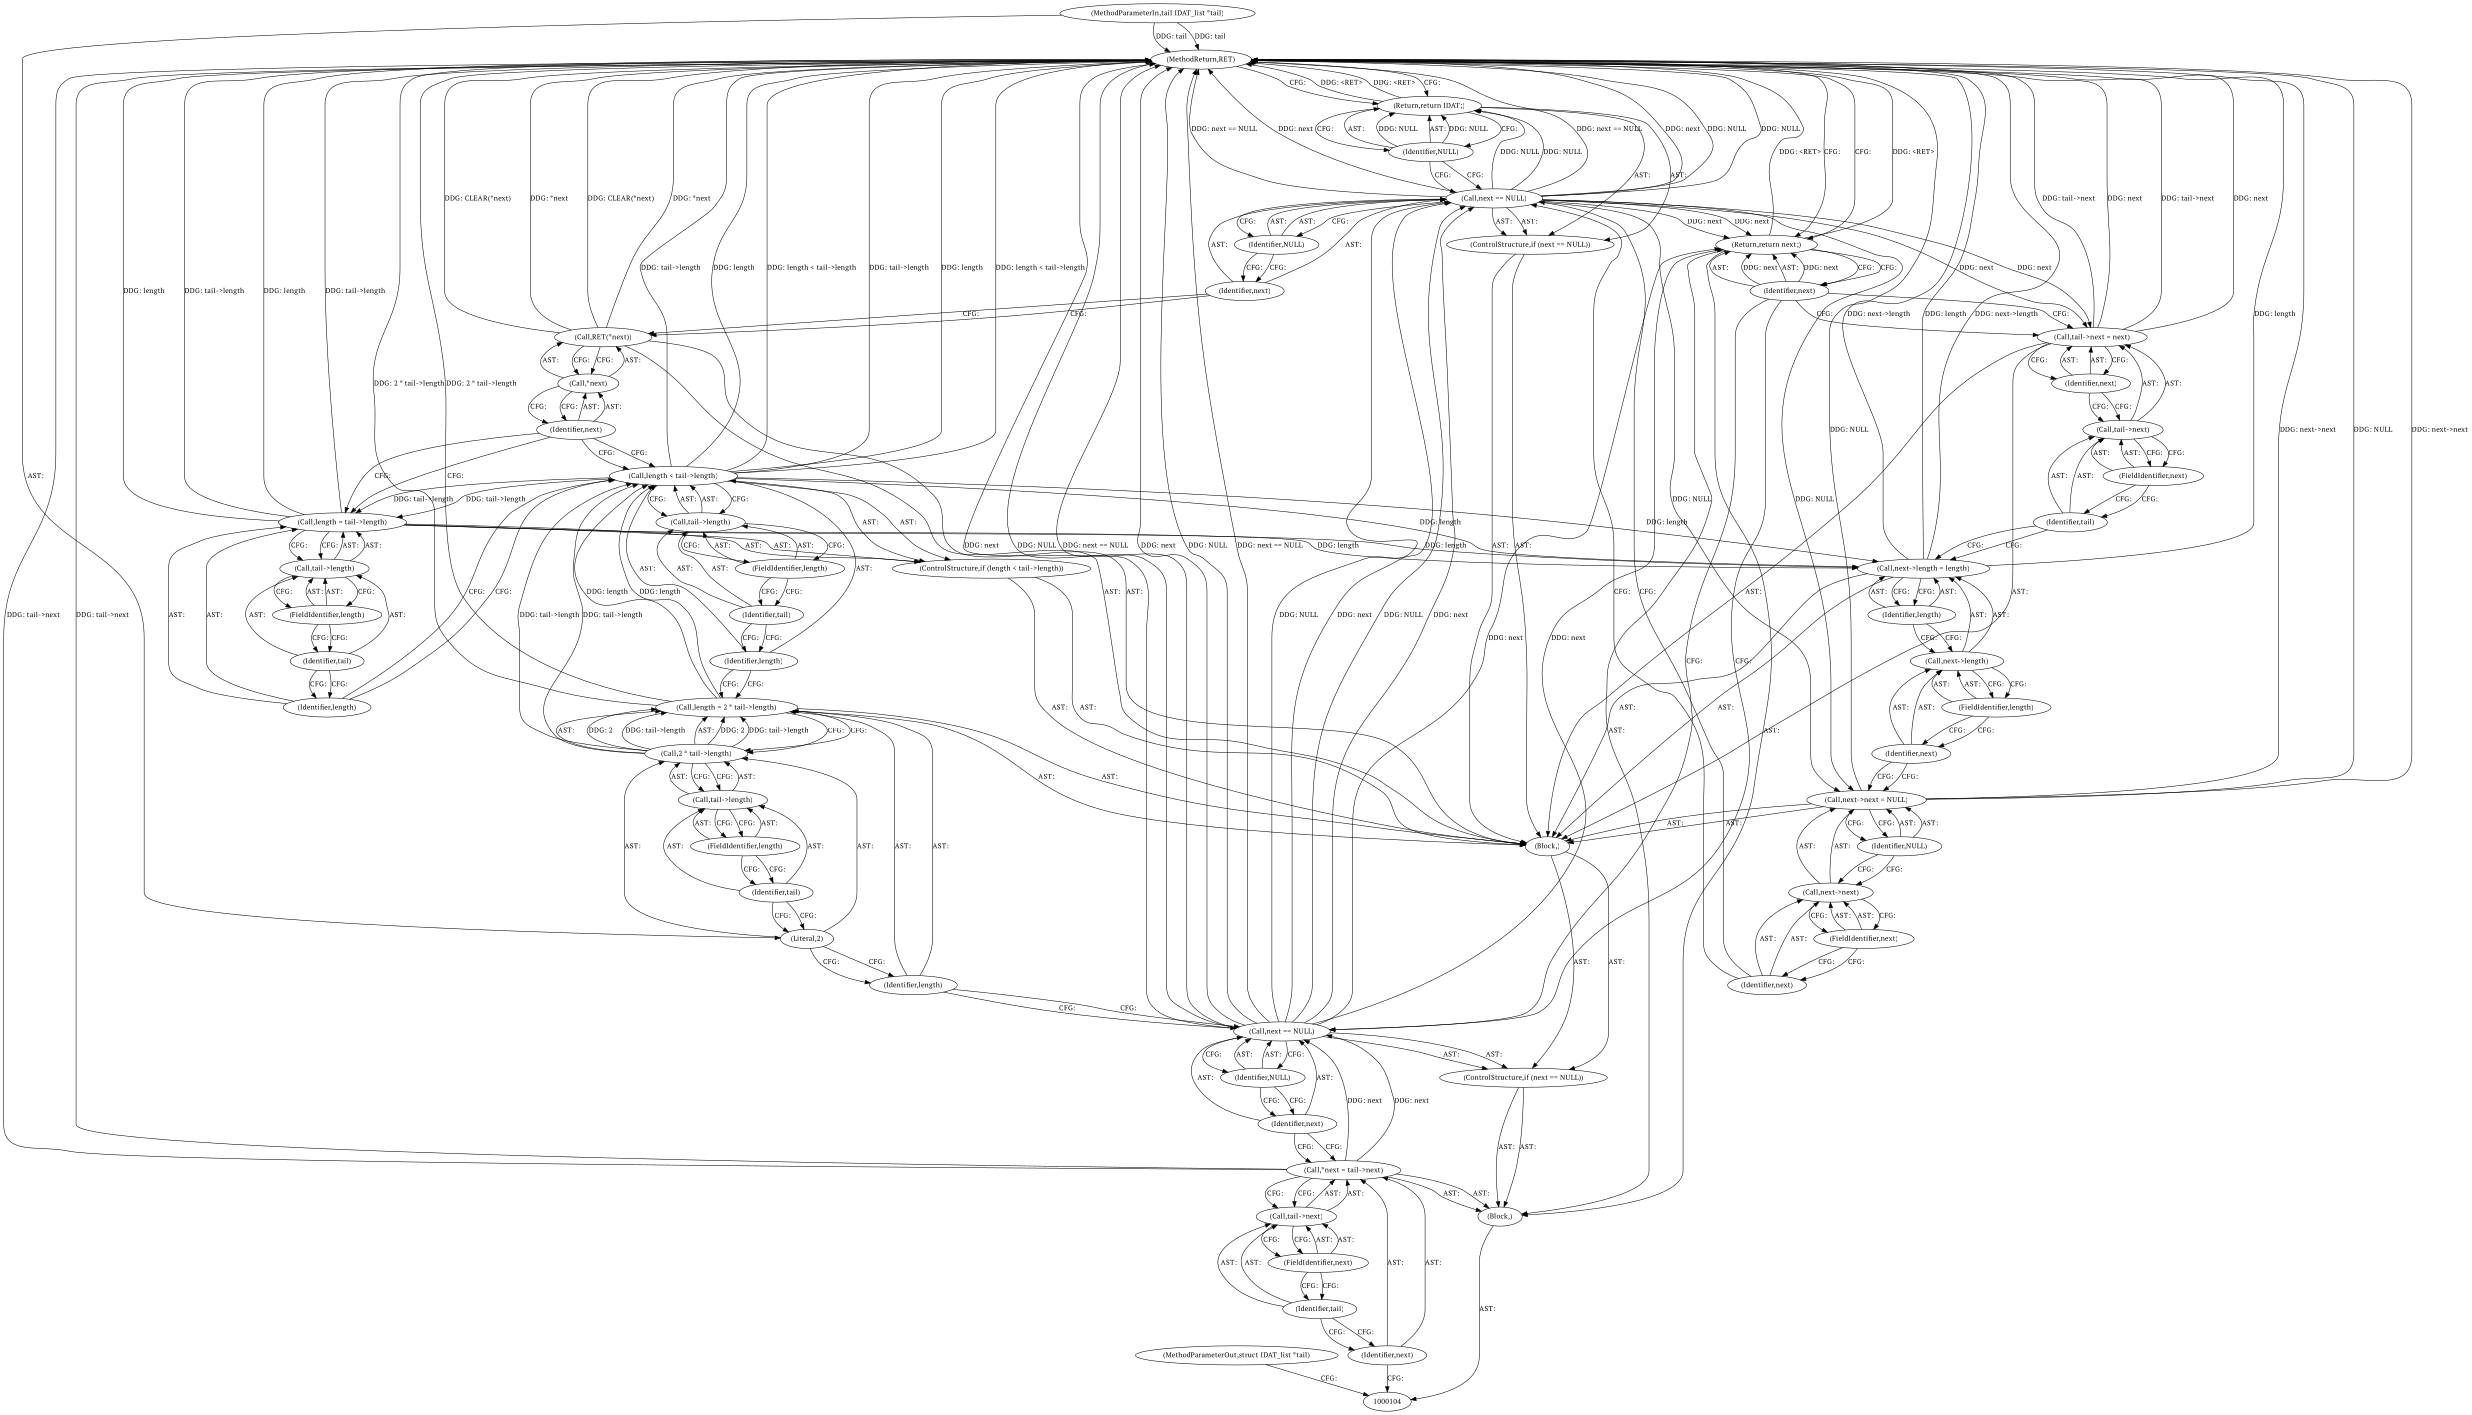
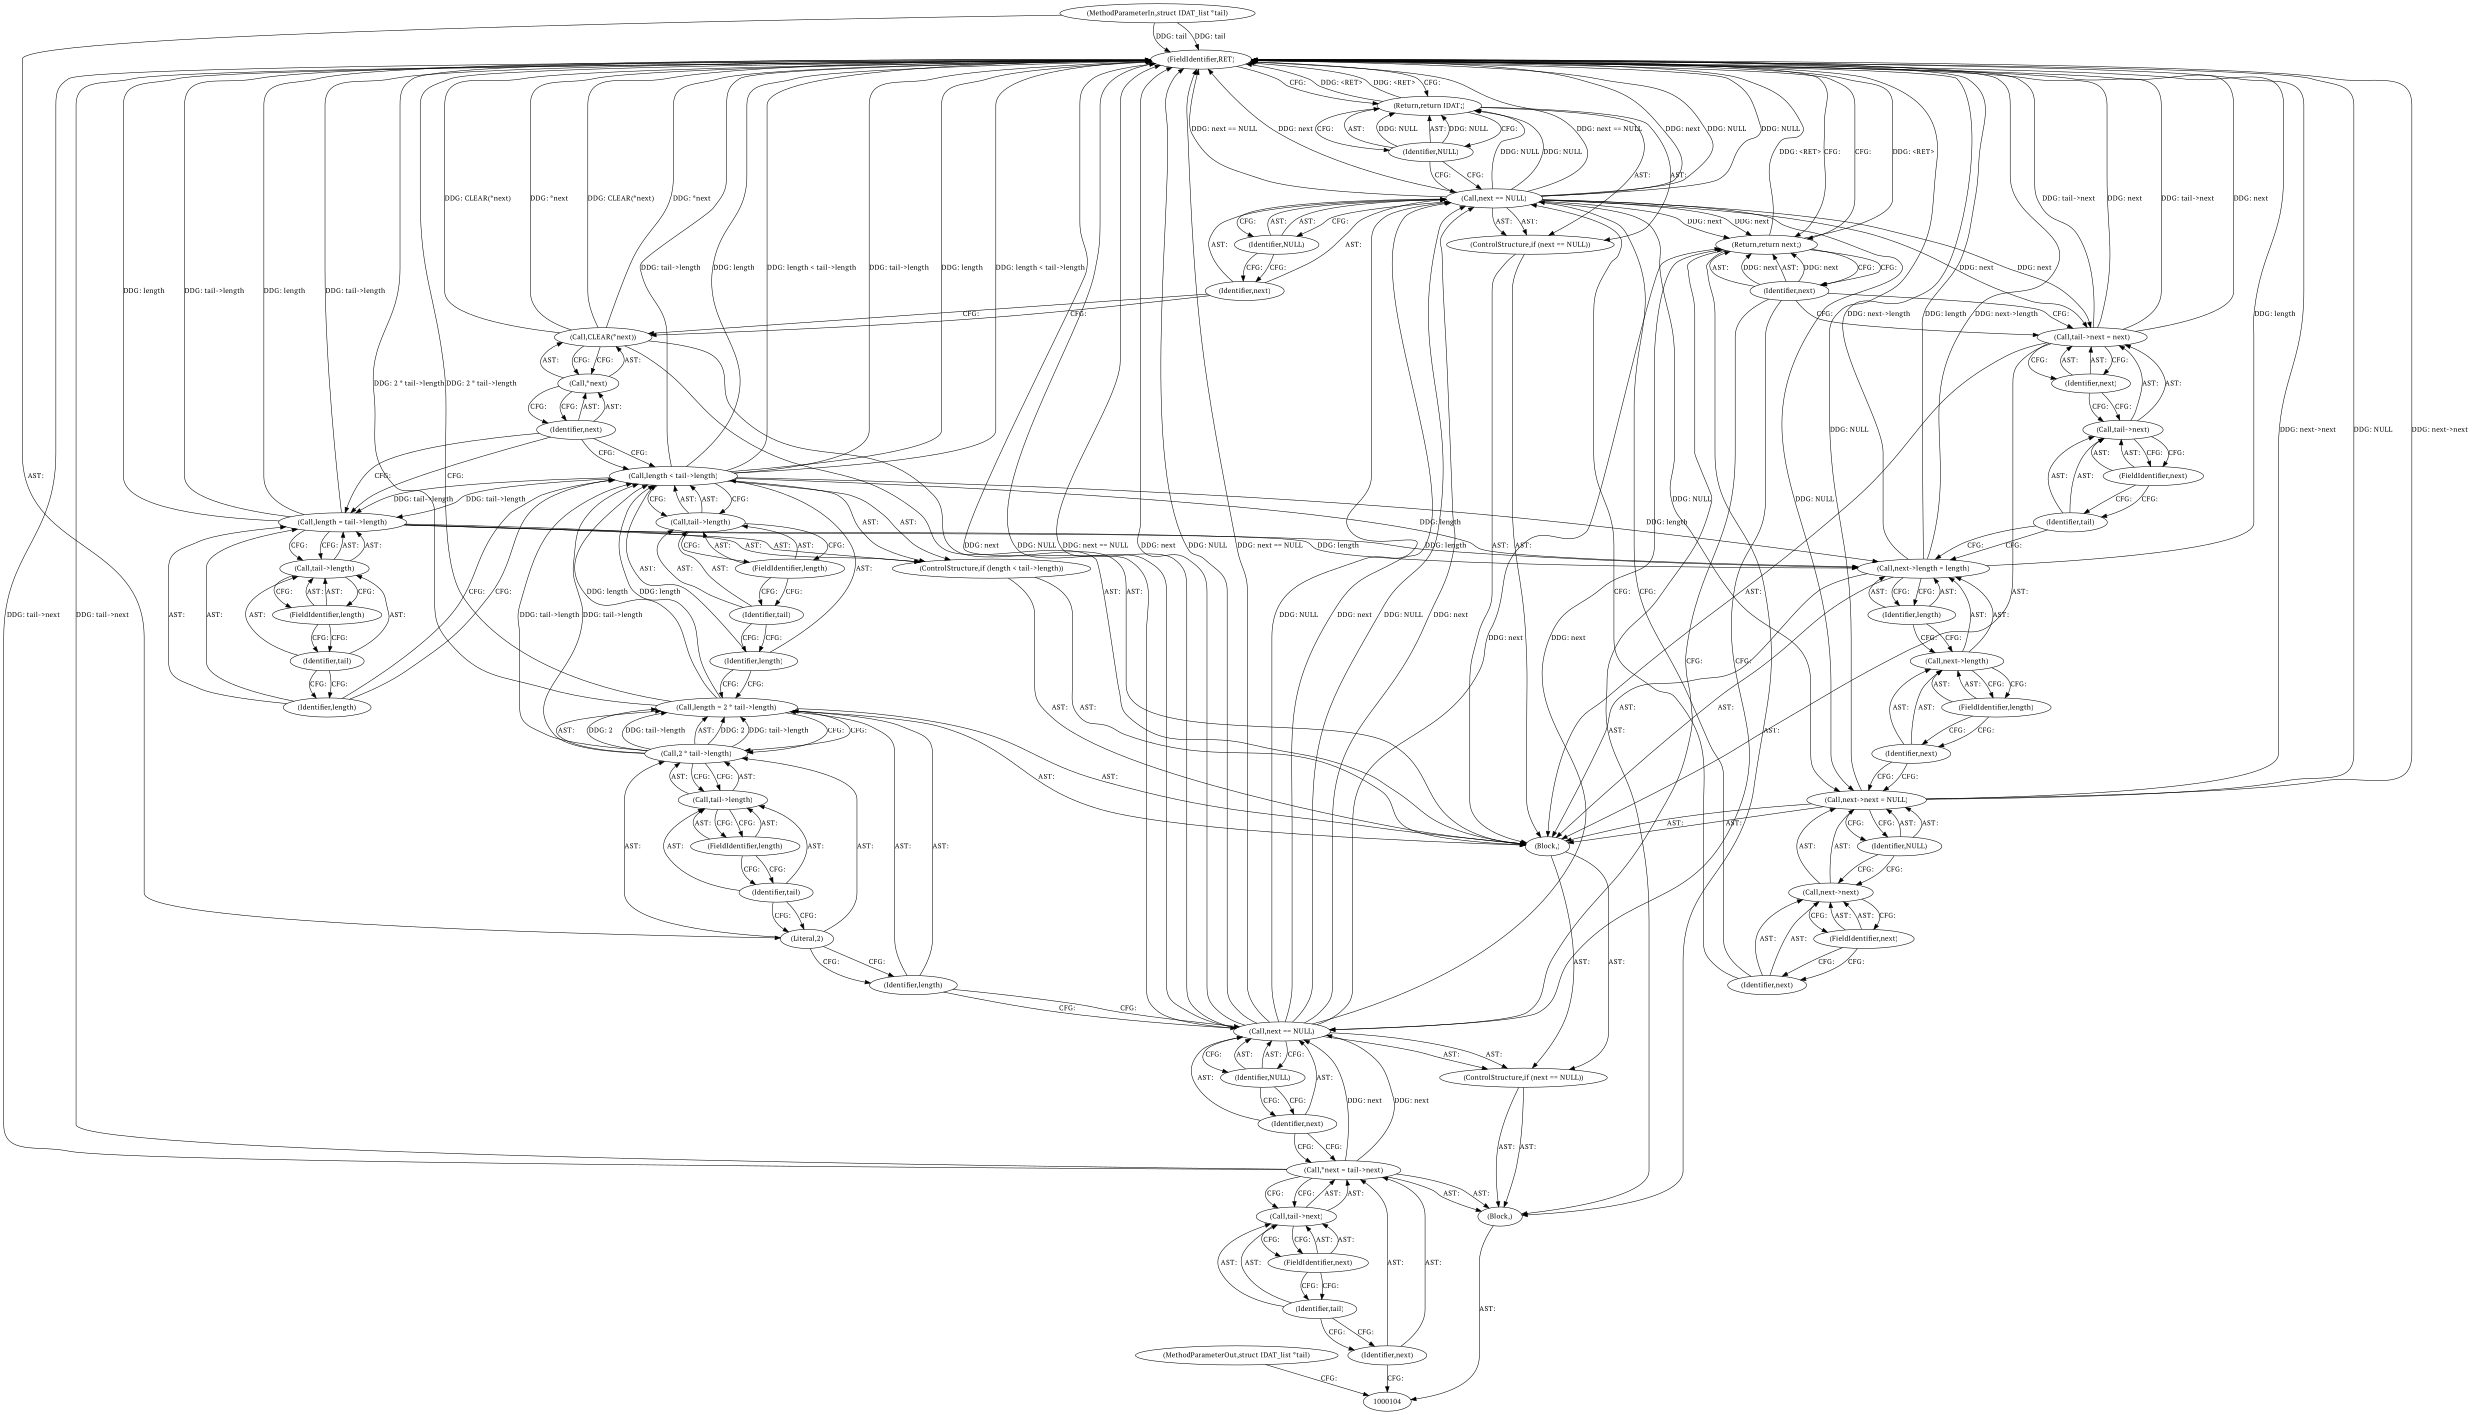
node "(MethodParameterIn,tail IDAT_list *tail)": label "(MethodParameterIn,tail IDAT_list *tail)" -> "(MethodParameterIn,struct IDAT_list *tail)"
node "(MethodReturn,RET)": label "(MethodReturn,RET)" -> "(FieldIdentifier,RET)"
node "(Call,RET(*next))": label "(Call,RET(*next))" -> "(Call,CLEAR(*next))"
